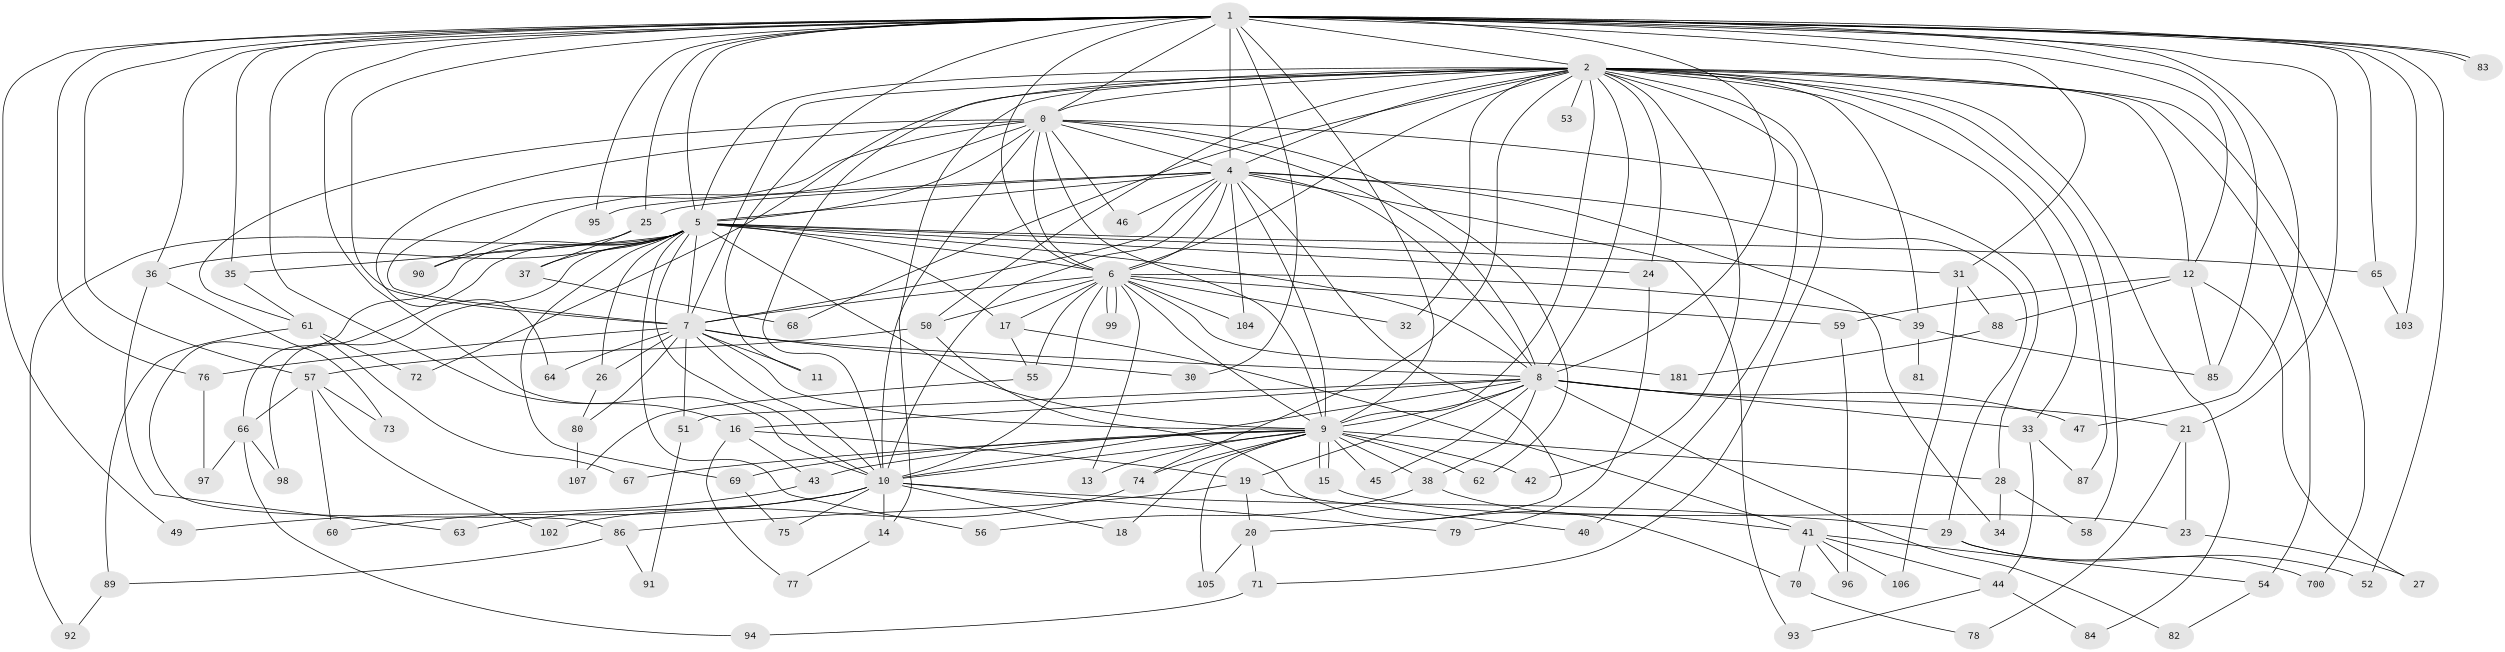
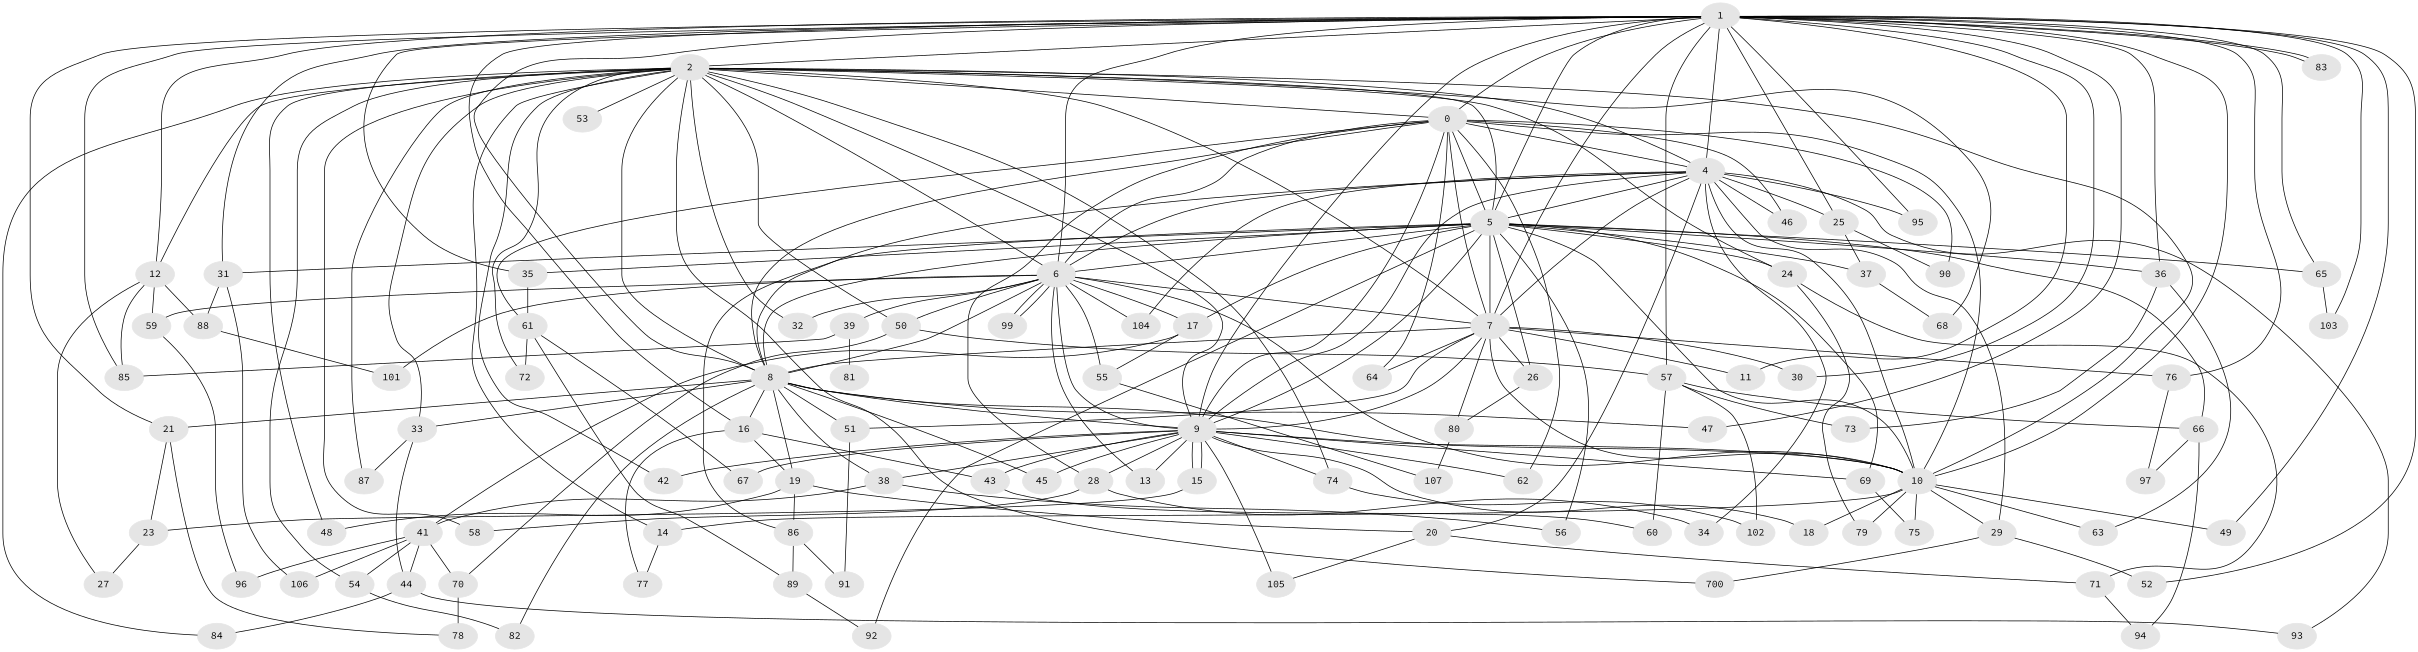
edge "2" -- "39": removed
edge "6" -- "8": added
node "181": label "181" -> "101"
edge "2" -- "71": now "24" -- "71"
node "98": removed
node "40": label "40" -> "48"
